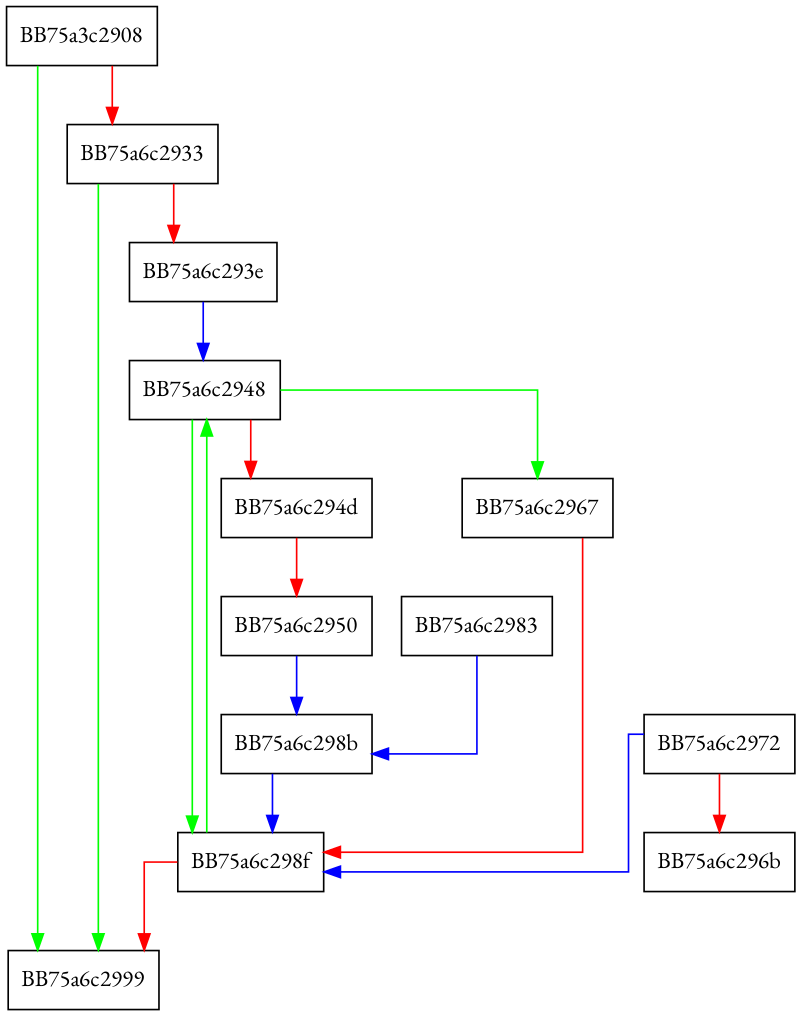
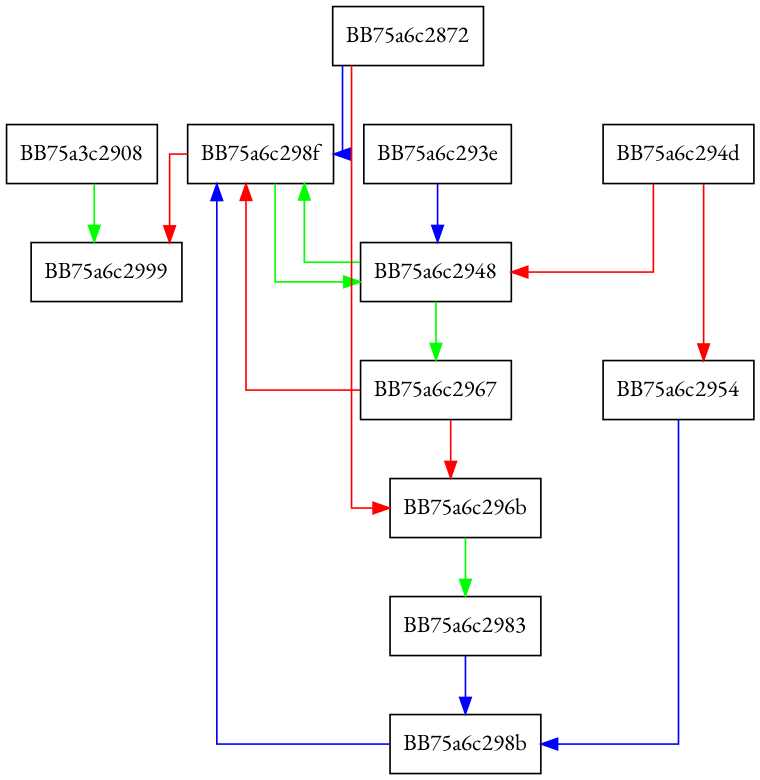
node "BB75a6c2933": removed
edge "BB75a6c2948" -> "BB75a6c294d": reversed
edge "BB75a6c2967" -> "BB75a6c296b": added
edge "BB75a6c296b" -> "BB75a6c2983": added
node "BB75a6c2950": label "BB75a6c2950" -> "BB75a6c2954"
node "BB75a6c2972": label "BB75a6c2972" -> "BB75a6c2872"
